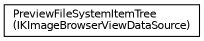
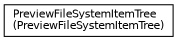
node "PreviewFileSystemItemTree (IKImageBrowserViewDataSource)": label "PreviewFileSystemItemTree (IKImageBrowserViewDataSource)" -> "PreviewFileSystemItemTree (PreviewFileSystemItemTree)"
